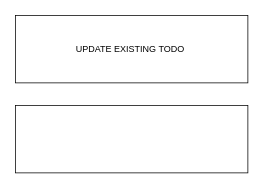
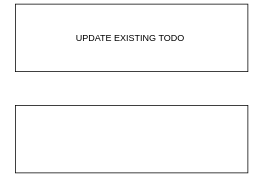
node "UPDATE EXISTING TODO": moved (132, 49) -> (132, 38)
